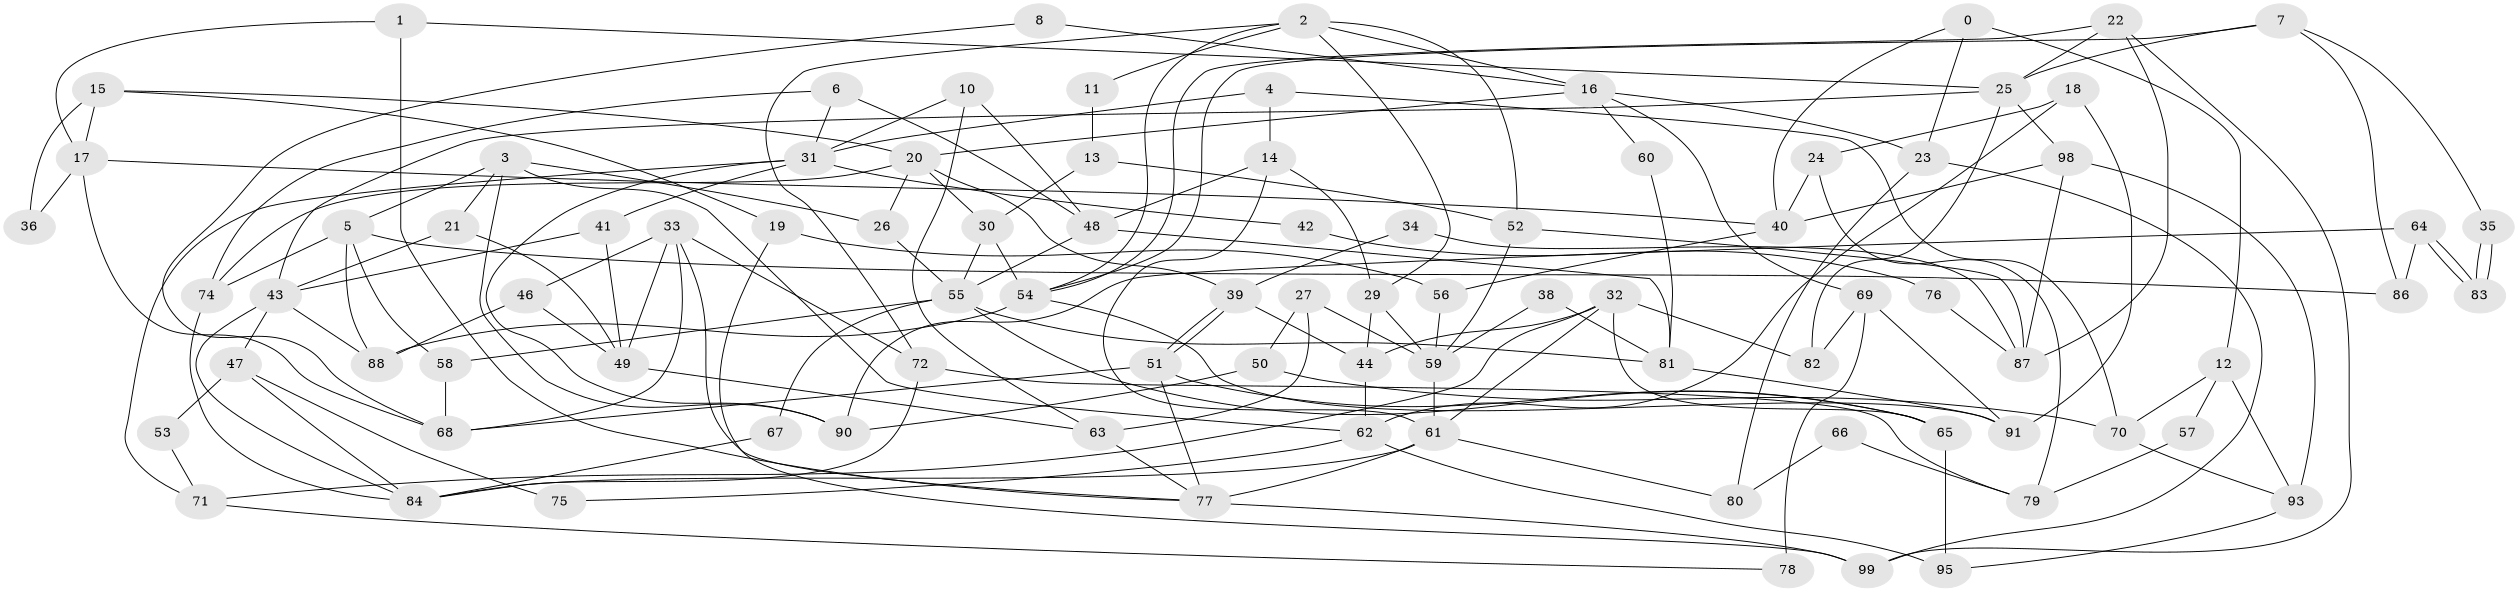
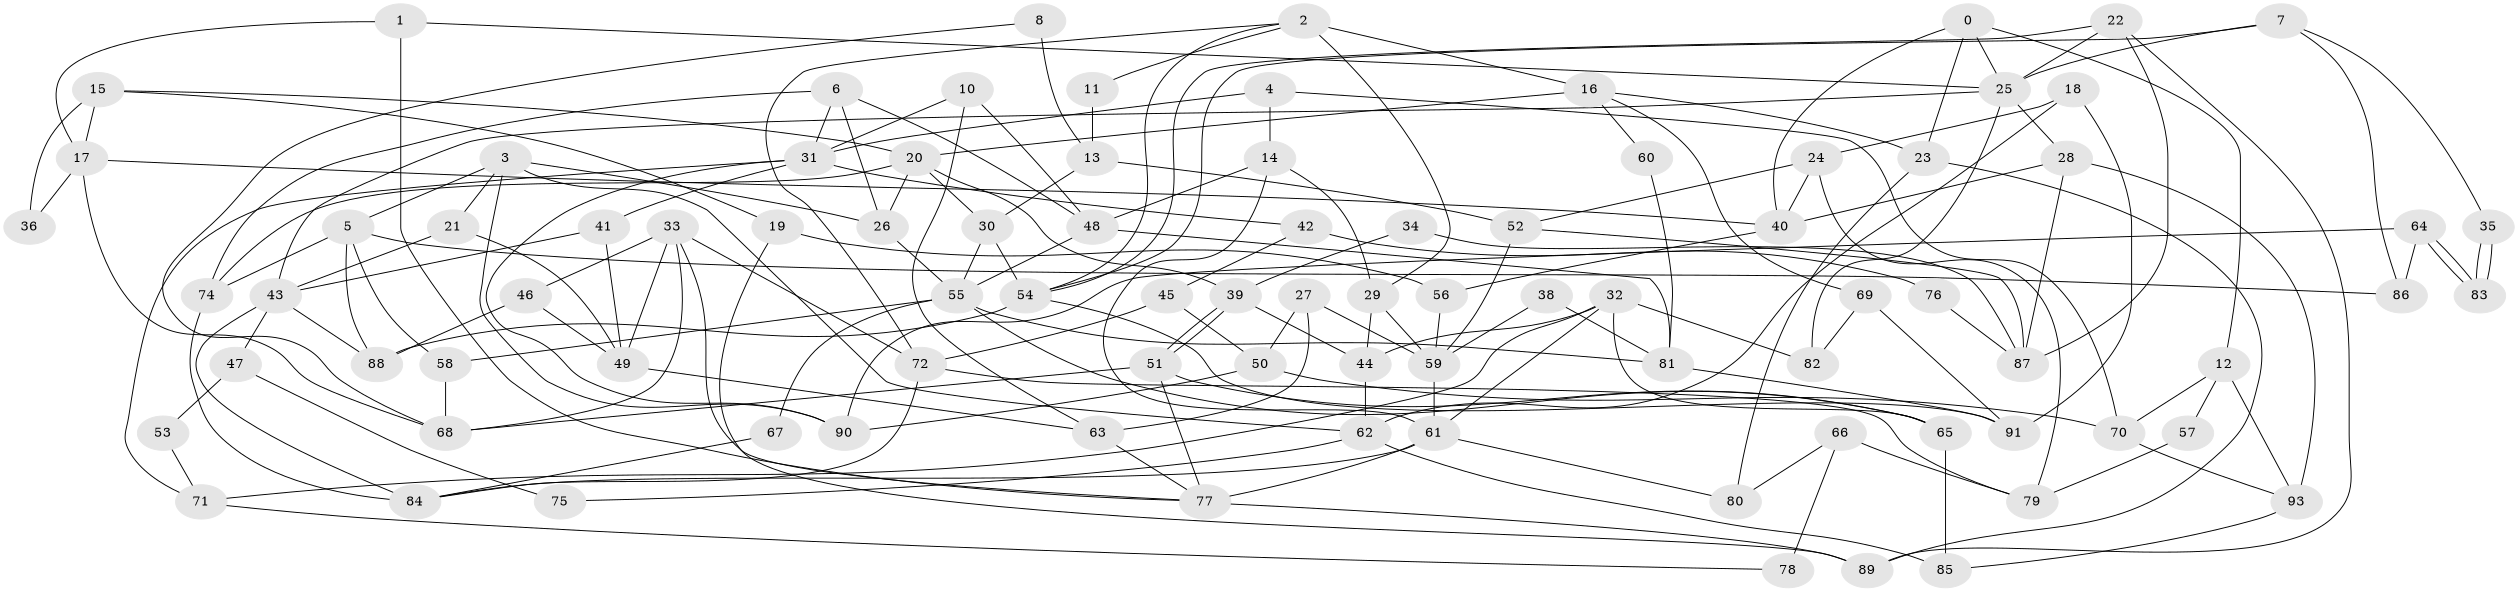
edge "8" -- "16": now "8" -- "13"
edge "0" -- "25": added
edge "2" -- "52": now "24" -- "52"
edge "6" -- "26": added
node "98": label "98" -> "28"
node "45": added
edge "69" -- "78": now "66" -- "78"
edge "47" -- "84": removed
node "99": label "99" -> "89"
node "95": label "95" -> "85"
